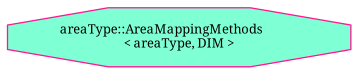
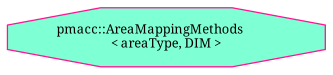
node "areaType::AreaMappingMethods < areaType, DIM >": label "areaType::AreaMappingMethods < areaType, DIM >" -> "pmacc::AreaMappingMethods < areaType, DIM >"
